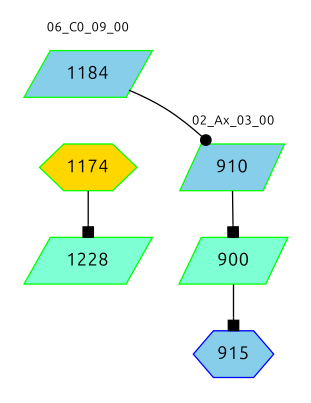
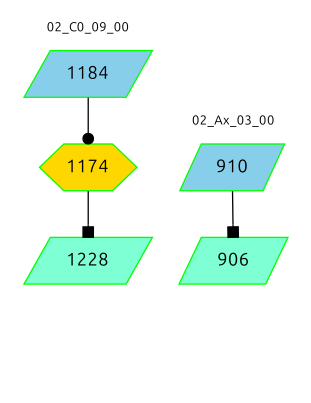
cluster "06_C0_09_00": label "06_C0_09_00" -> "02_C0_09_00"
edge "1184" -> "910": now "1184" -> "1174"
node "900": label "900" -> "906"
node "915": removed
